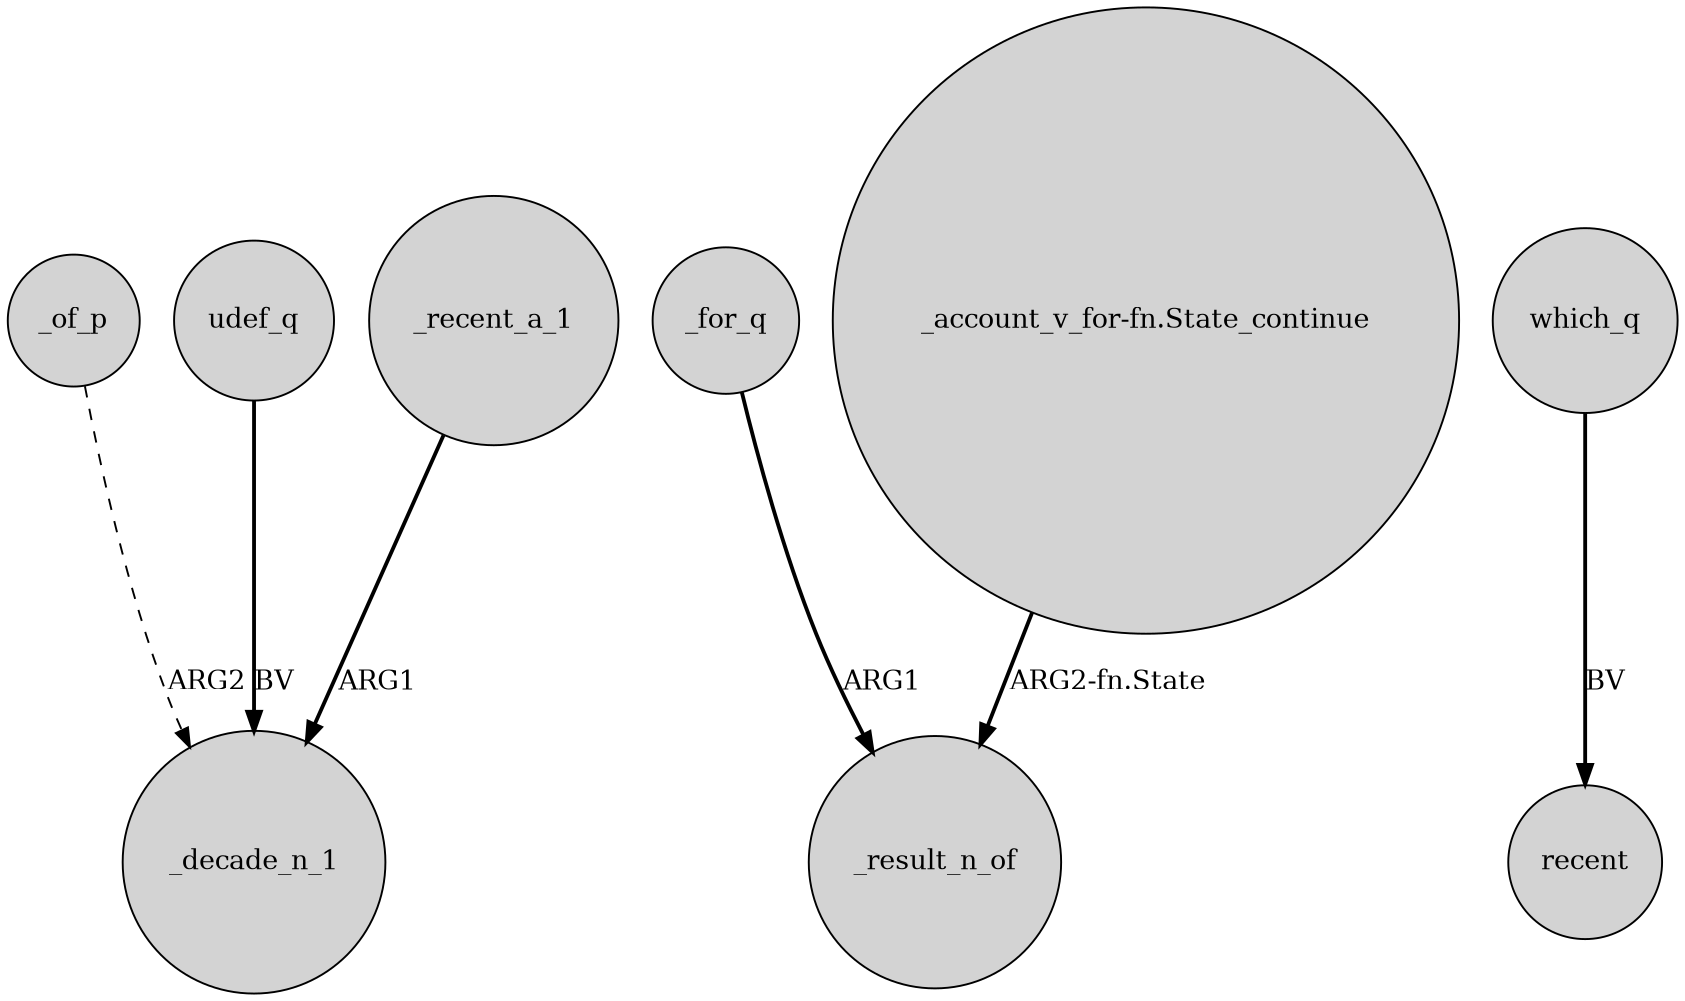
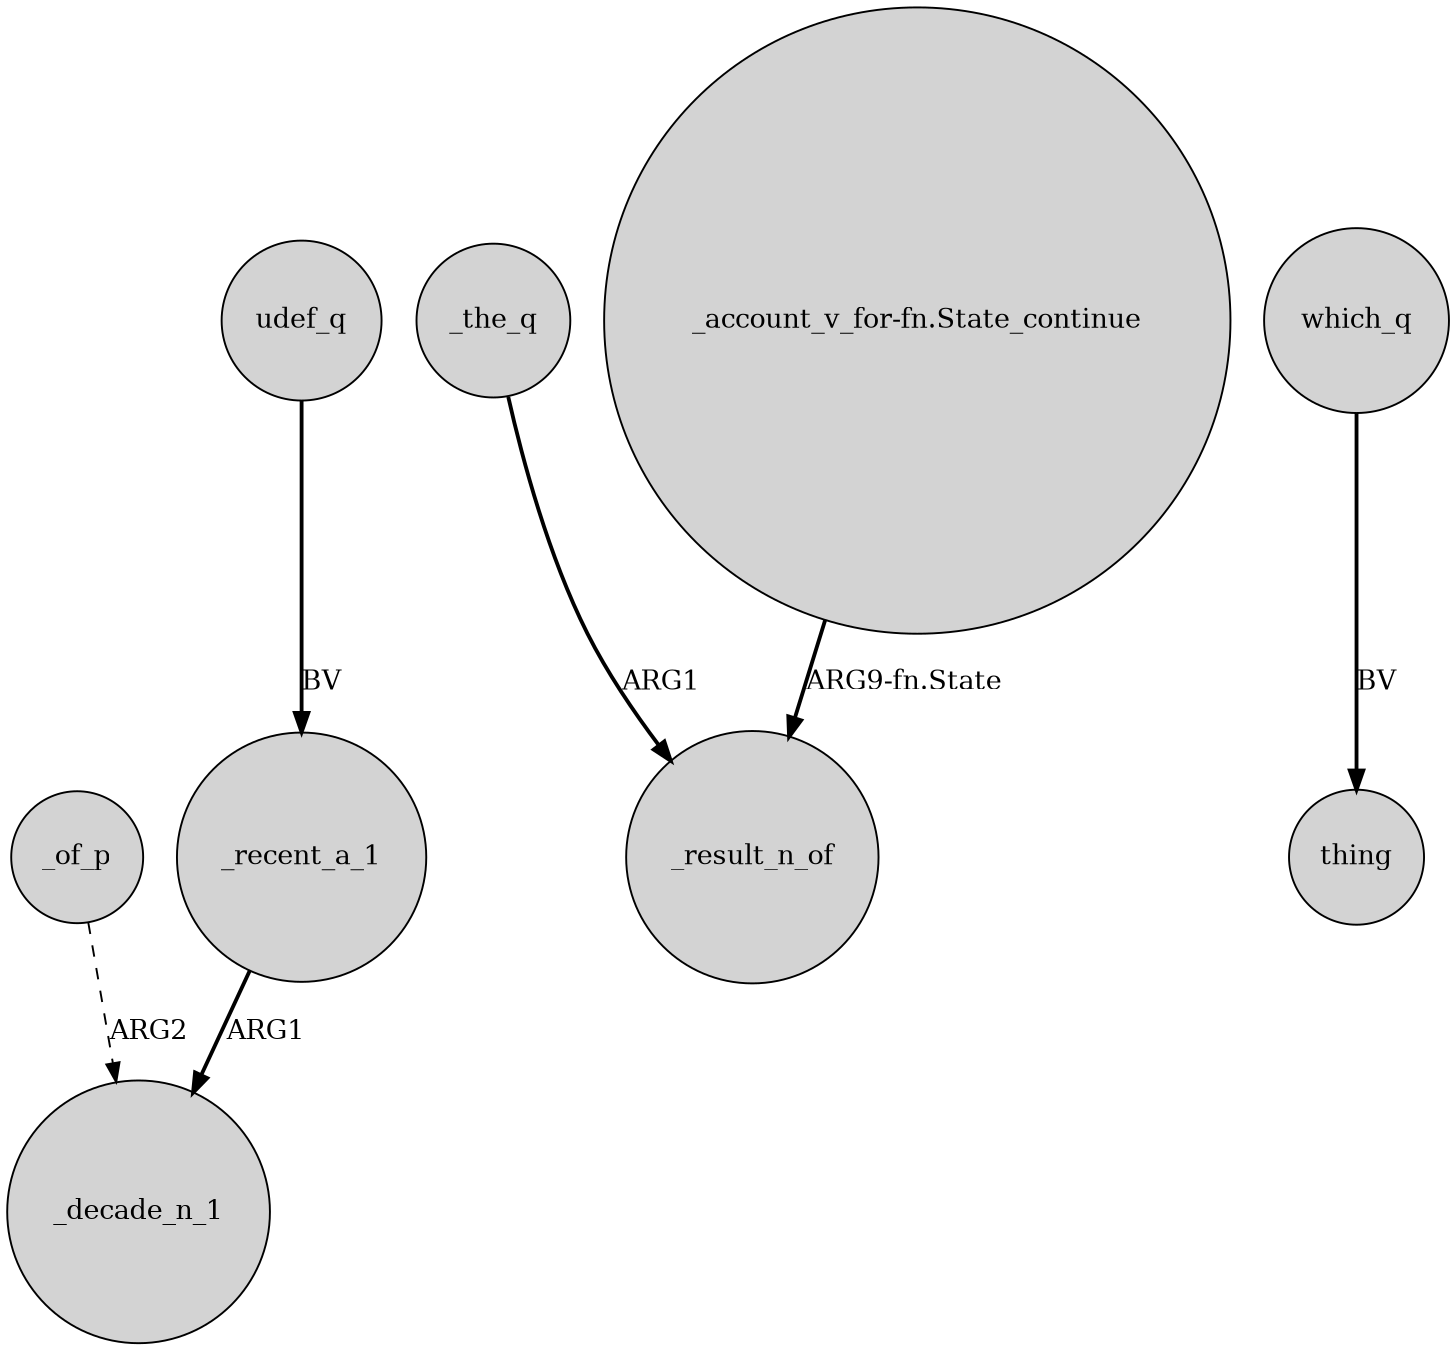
node "_for_q": label "_for_q" -> "_the_q"
edge "udef_q" -> "_decade_n_1": now "udef_q" -> "_recent_a_1"
edge "_account_v_for-fn.State_continue" -> "_result_n_of": label "ARG2-fn.State" -> "ARG9-fn.State"
node "recent": label "recent" -> "thing"
